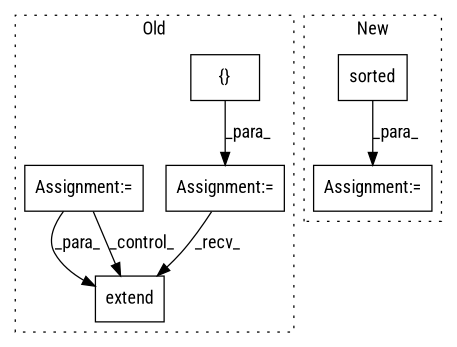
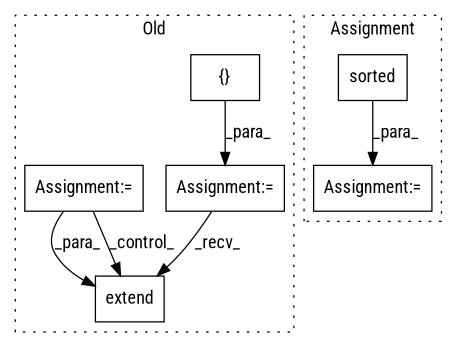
cluster "New": label "New" -> "Assignment"
